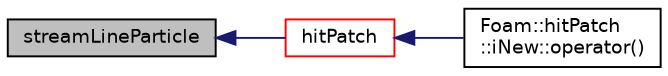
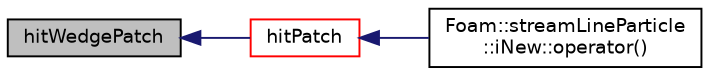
node "streamLineParticle": label "streamLineParticle" -> "hitWedgePatch"
node "Foam::hitPatch ::iNew::operator()": label "Foam::hitPatch ::iNew::operator()" -> "Foam::streamLineParticle ::iNew::operator()"
